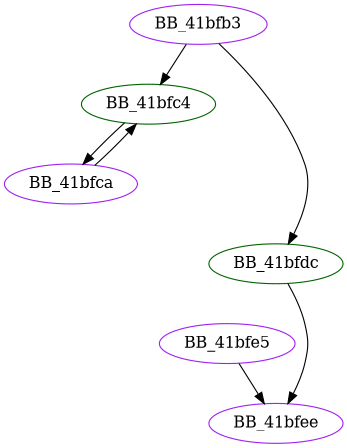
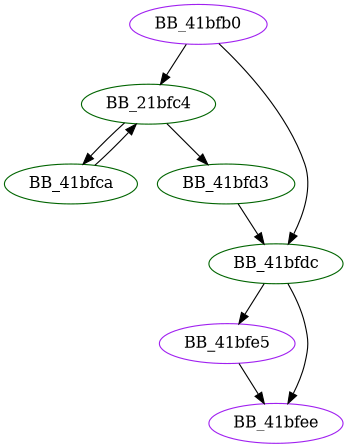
node "BB_41bfb3": label "BB_41bfb3" -> "BB_41bfb0"
node "BB_41bfc4": label "BB_41bfc4" -> "BB_21bfc4"
node "BB_41bfca": color purple -> darkgreen
node "BB_41bfd3": added
edge "BB_41bfdc" -> "BB_41bfe5": added
